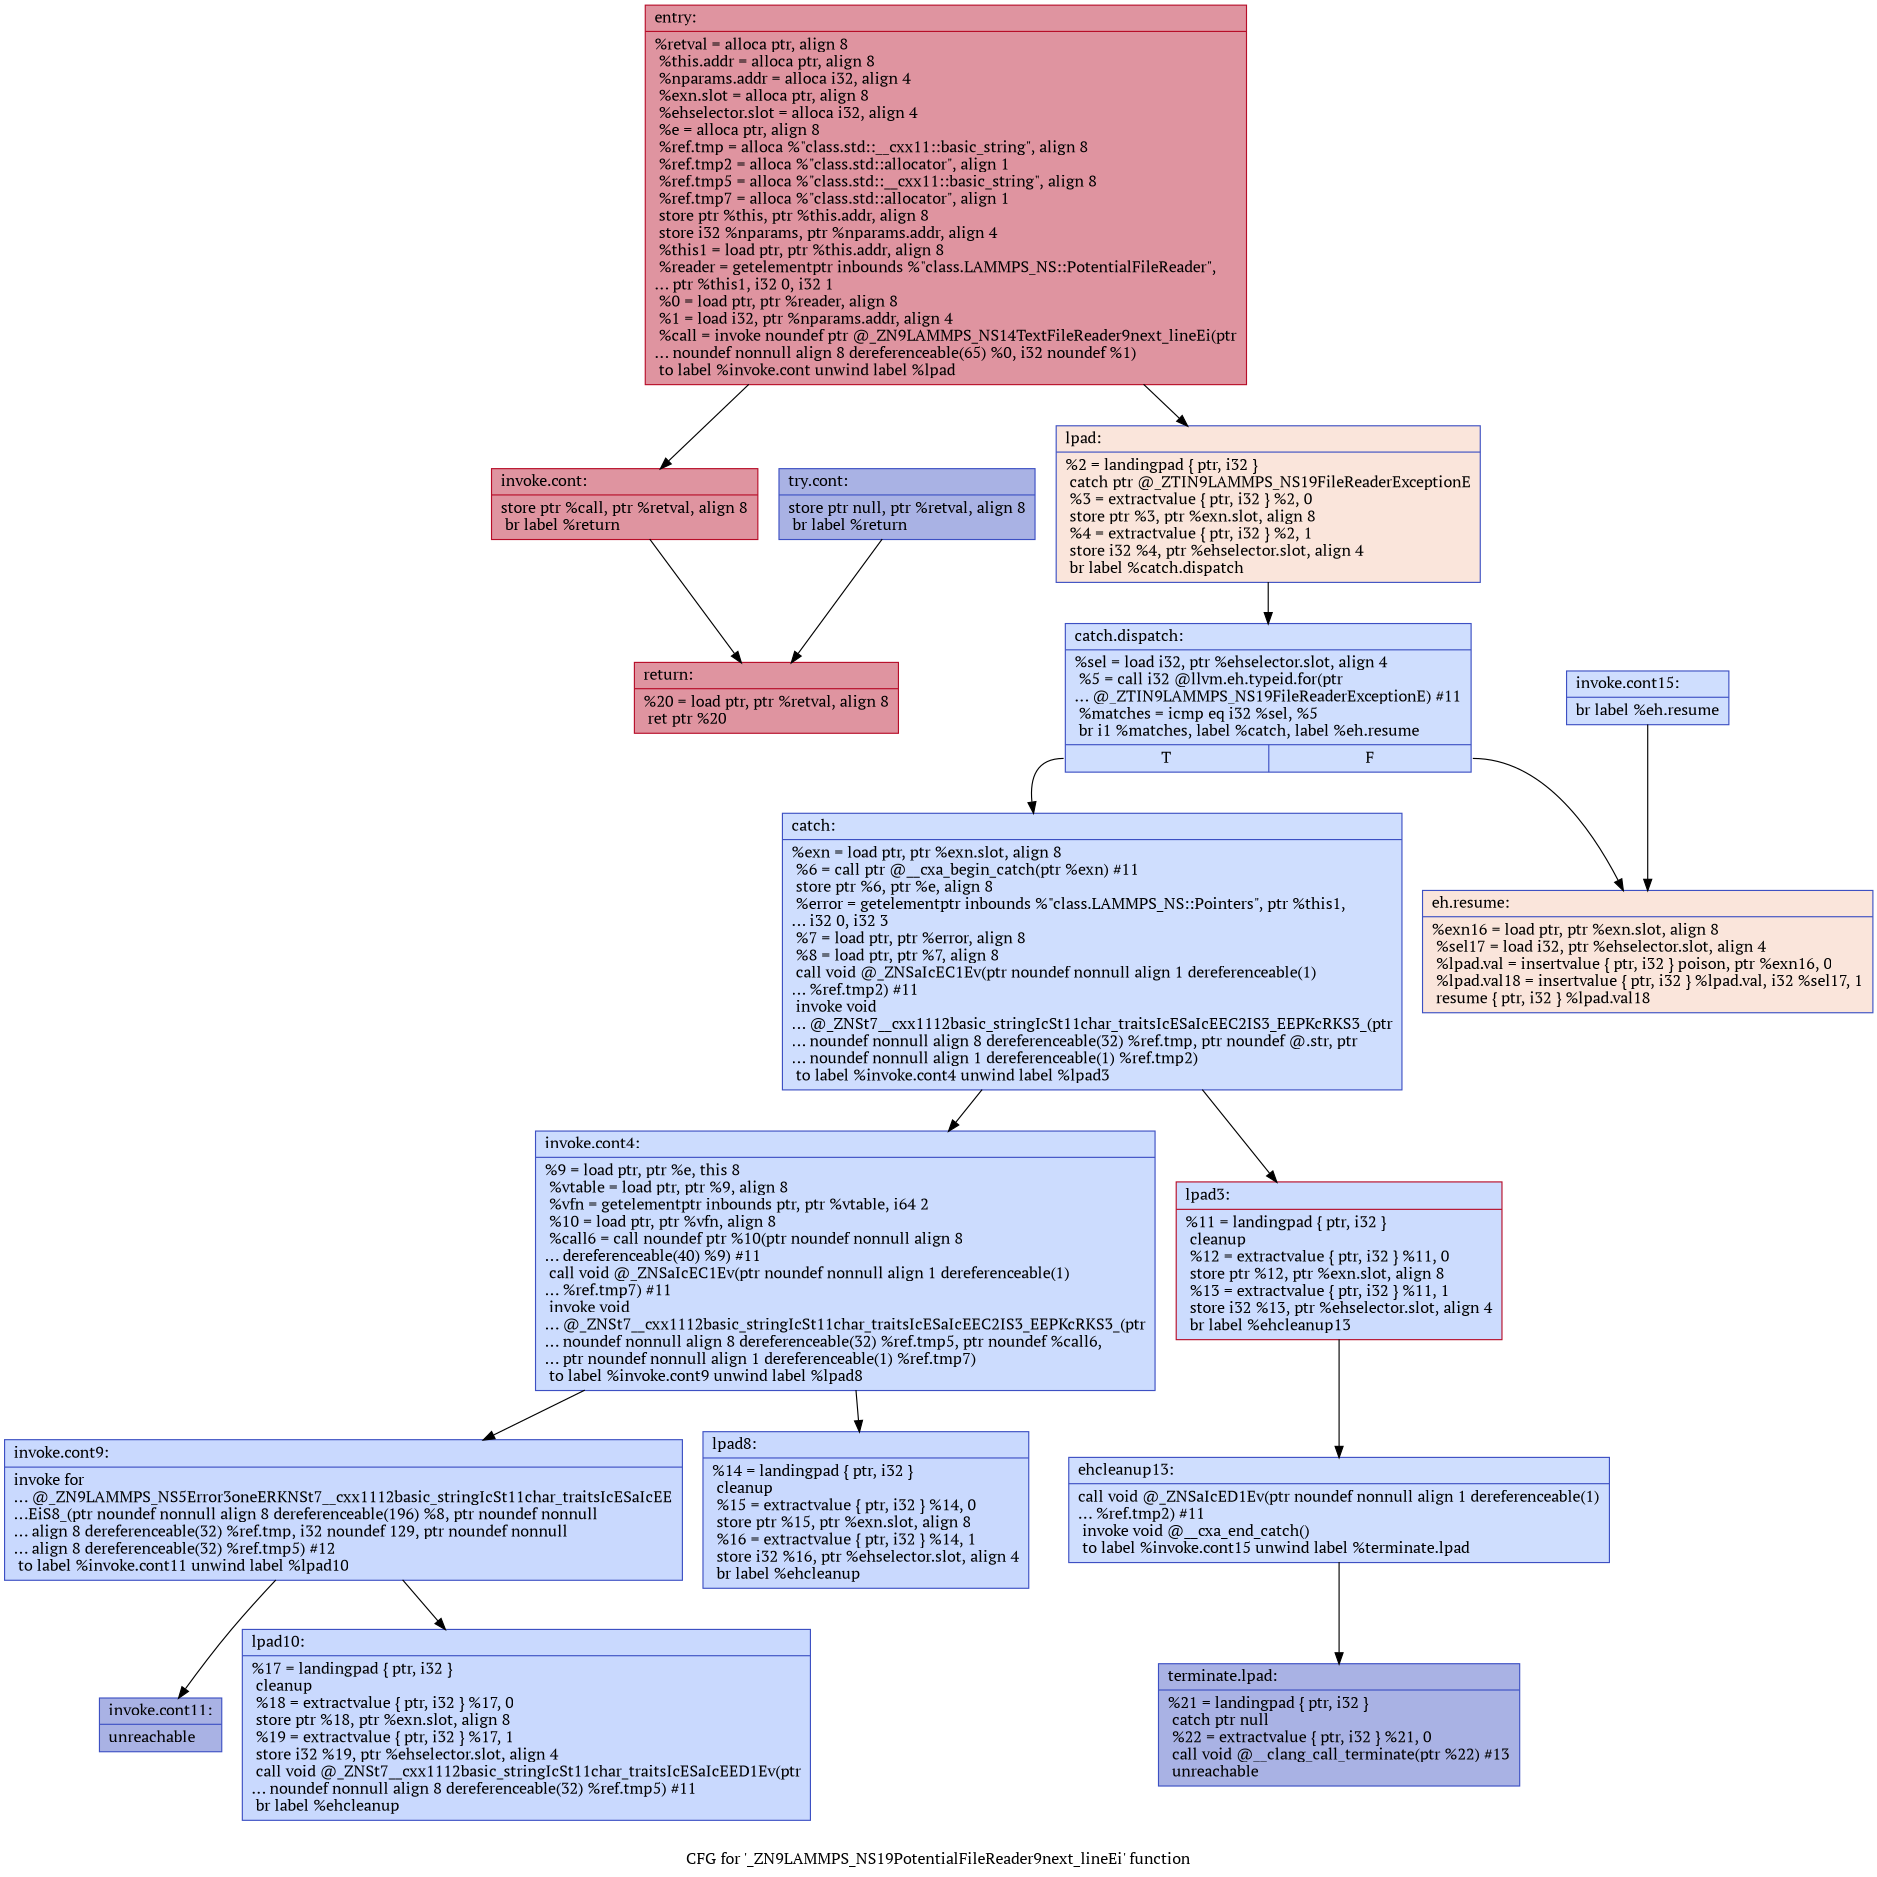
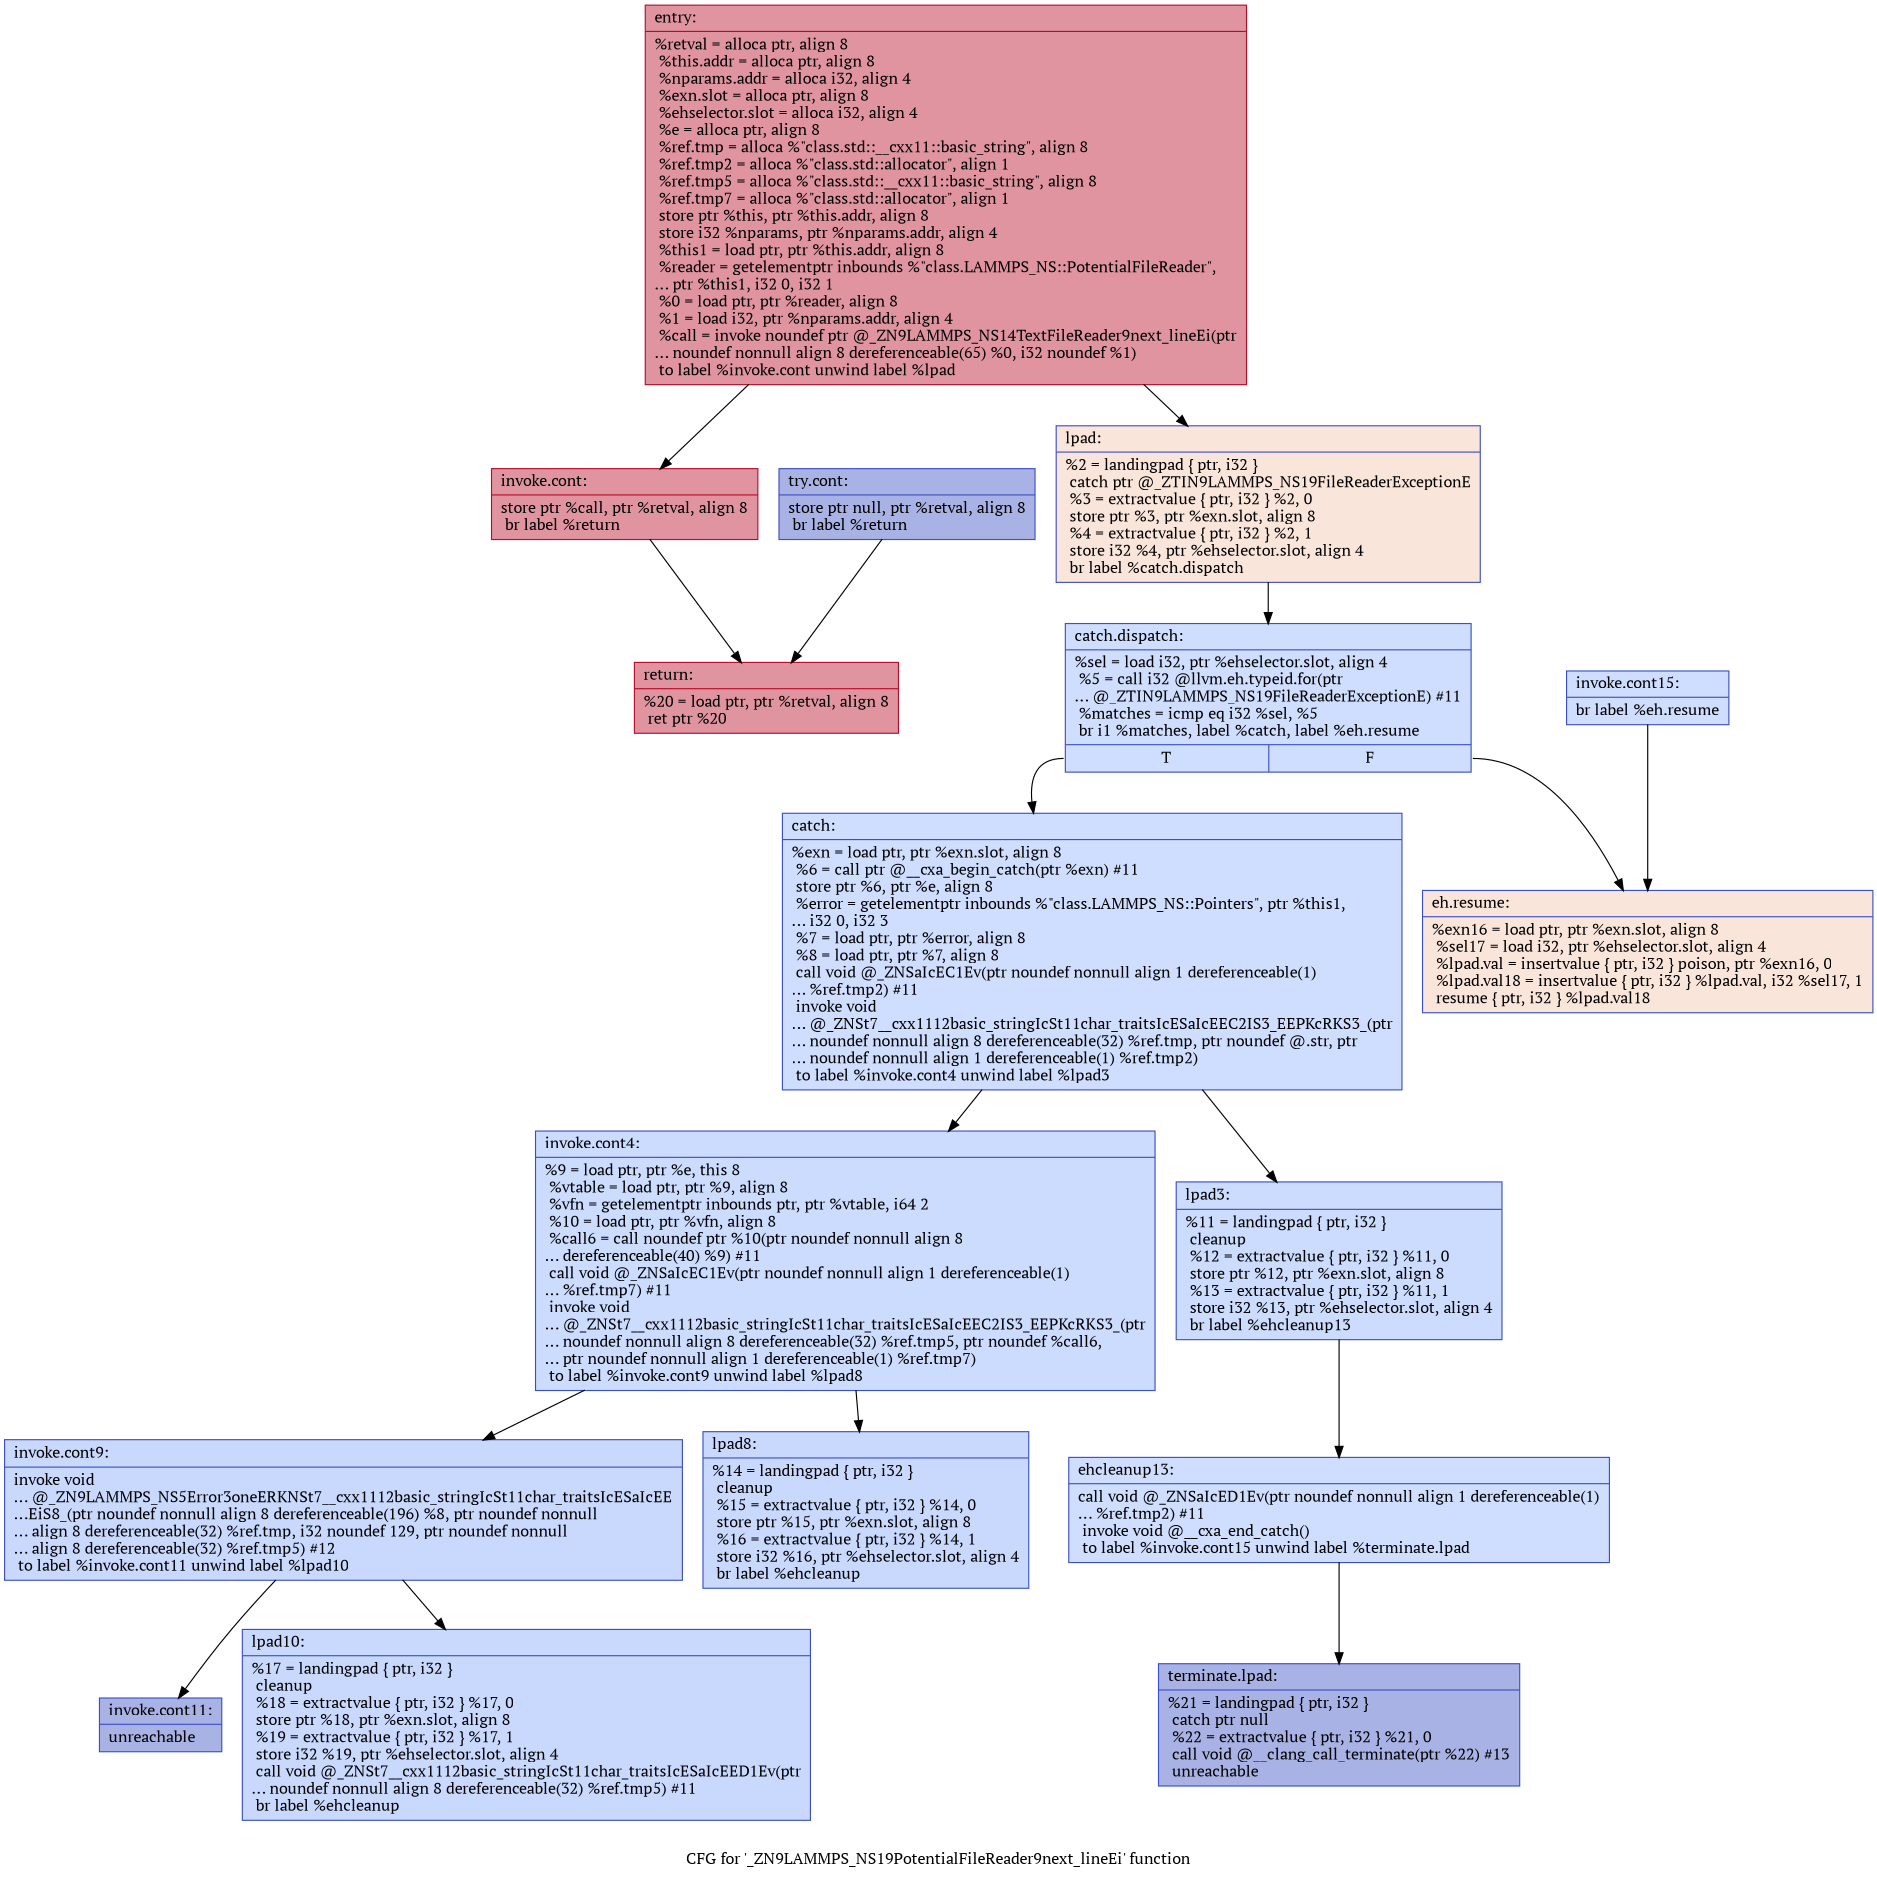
node "lpad3:": color #b70d28ff -> #3d50c3ff
node "invoke.cont9:": text "invoke for" -> "invoke void"
